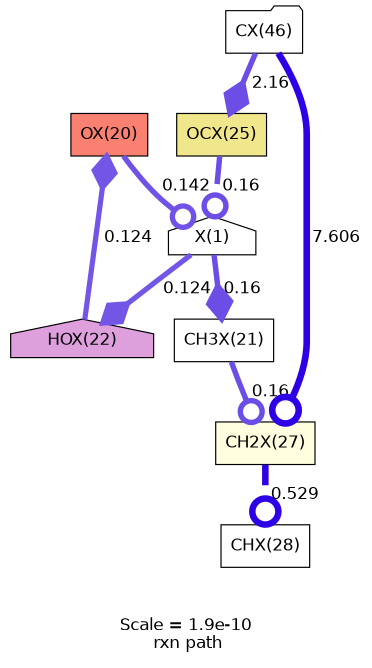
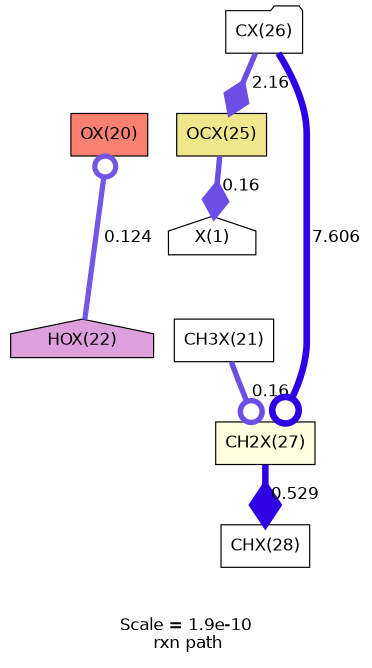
node "CX(46)": label "CX(46)" -> "CX(26)"
edge "OCX(25)" -> "X(1)": arrowhead odot -> diamond
edge "OX(20)" -> "X(1)": removed, label "0.142"
edge "HOX(22)" -> "OX(20)": arrowhead diamond -> odot
edge "X(1)" -> "CH3X(21)": removed, label "0.16"
edge "X(1)" -> "HOX(22)": removed, label "0.124"
edge "CH2X(27)" -> "CHX(28)": arrowhead odot -> diamond
